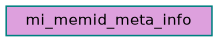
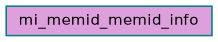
node "mi_memid_meta_info": label "mi_memid_meta_info" -> "mi_memid_memid_info"
